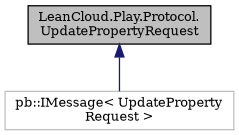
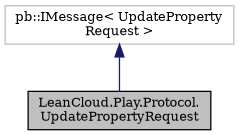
edge "pb::IMessage< UpdateProperty Request >" -> "LeanCloud.Play.Protocol. UpdatePropertyRequest": reversed
